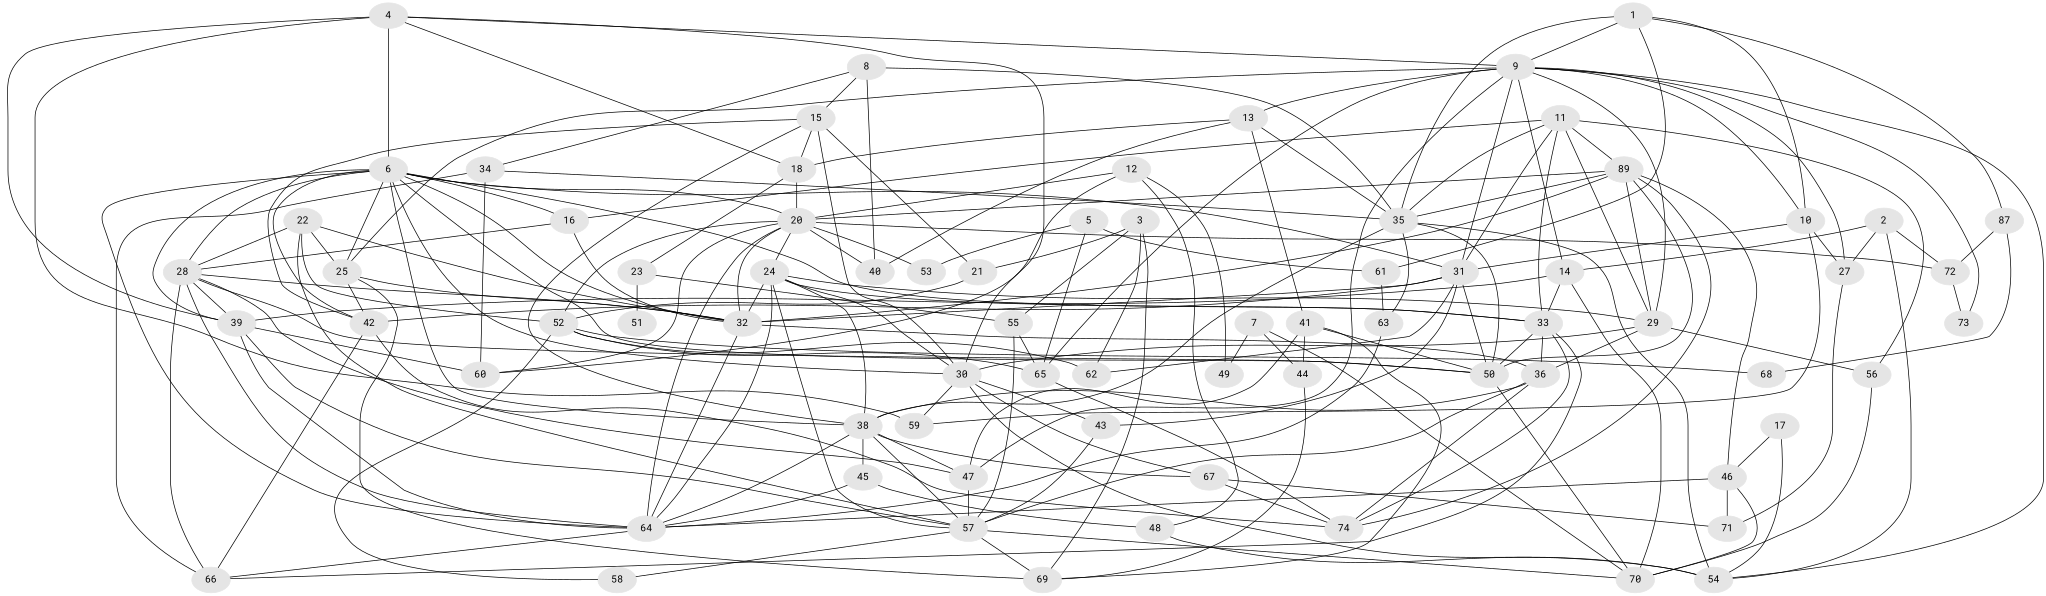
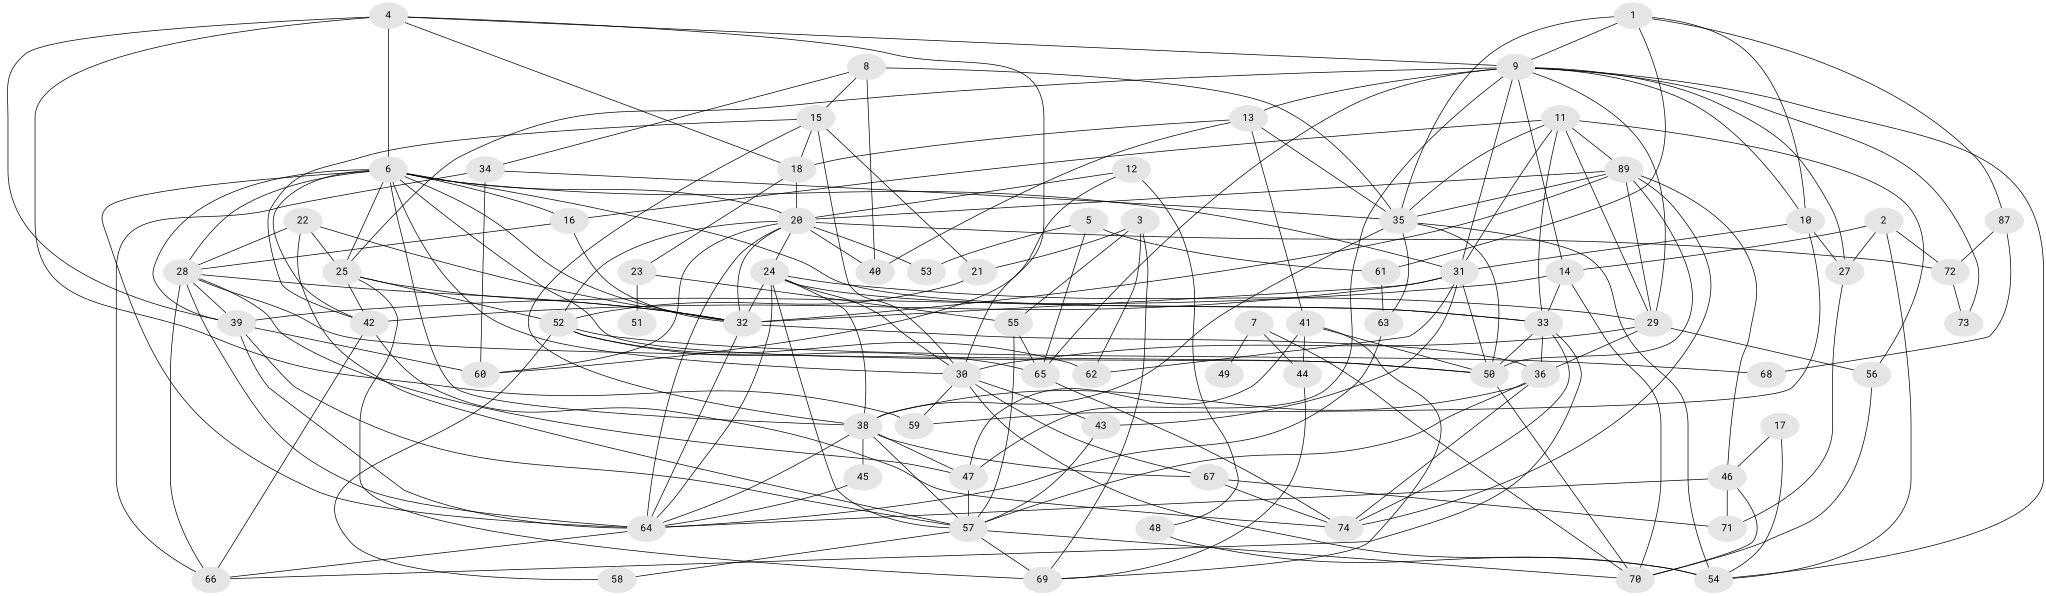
edge "12" -- "49": removed
edge "22" -- "52": now "25" -- "52"
edge "45" -- "48": removed
